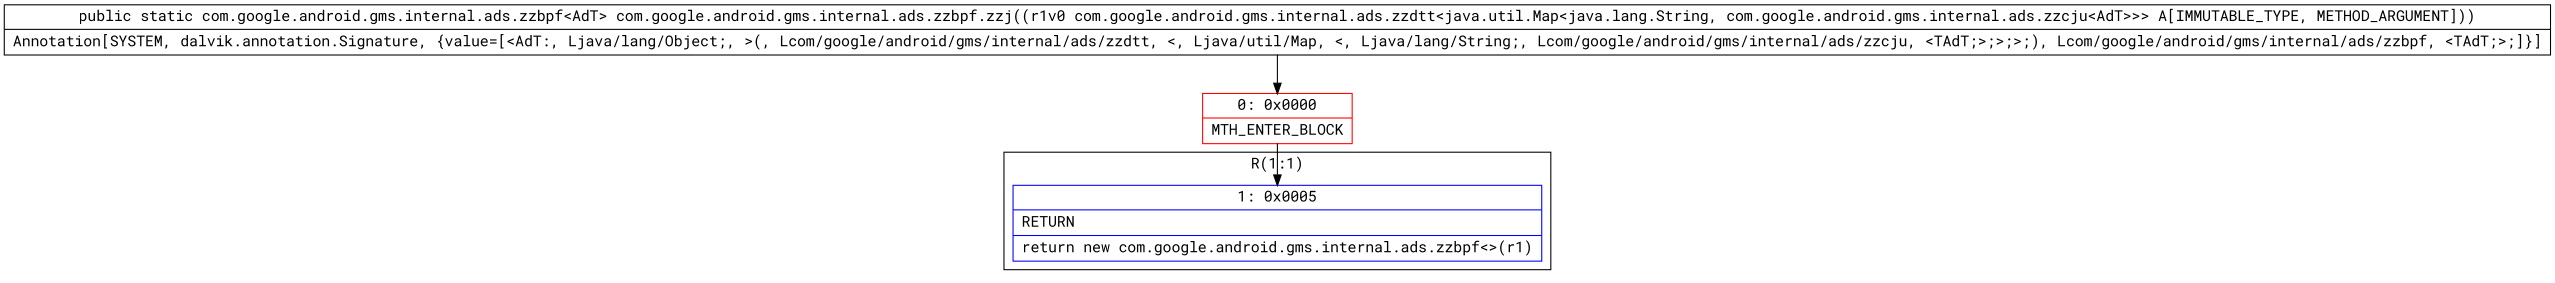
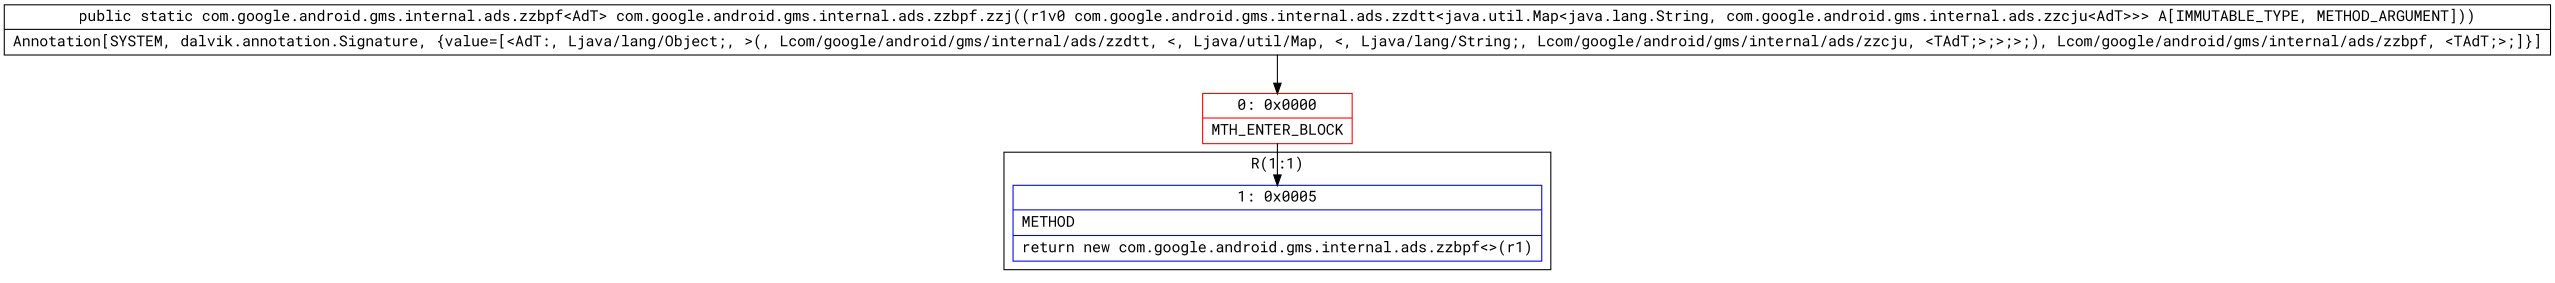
node "1: 0x0005": text "RETURN" -> "METHOD"
